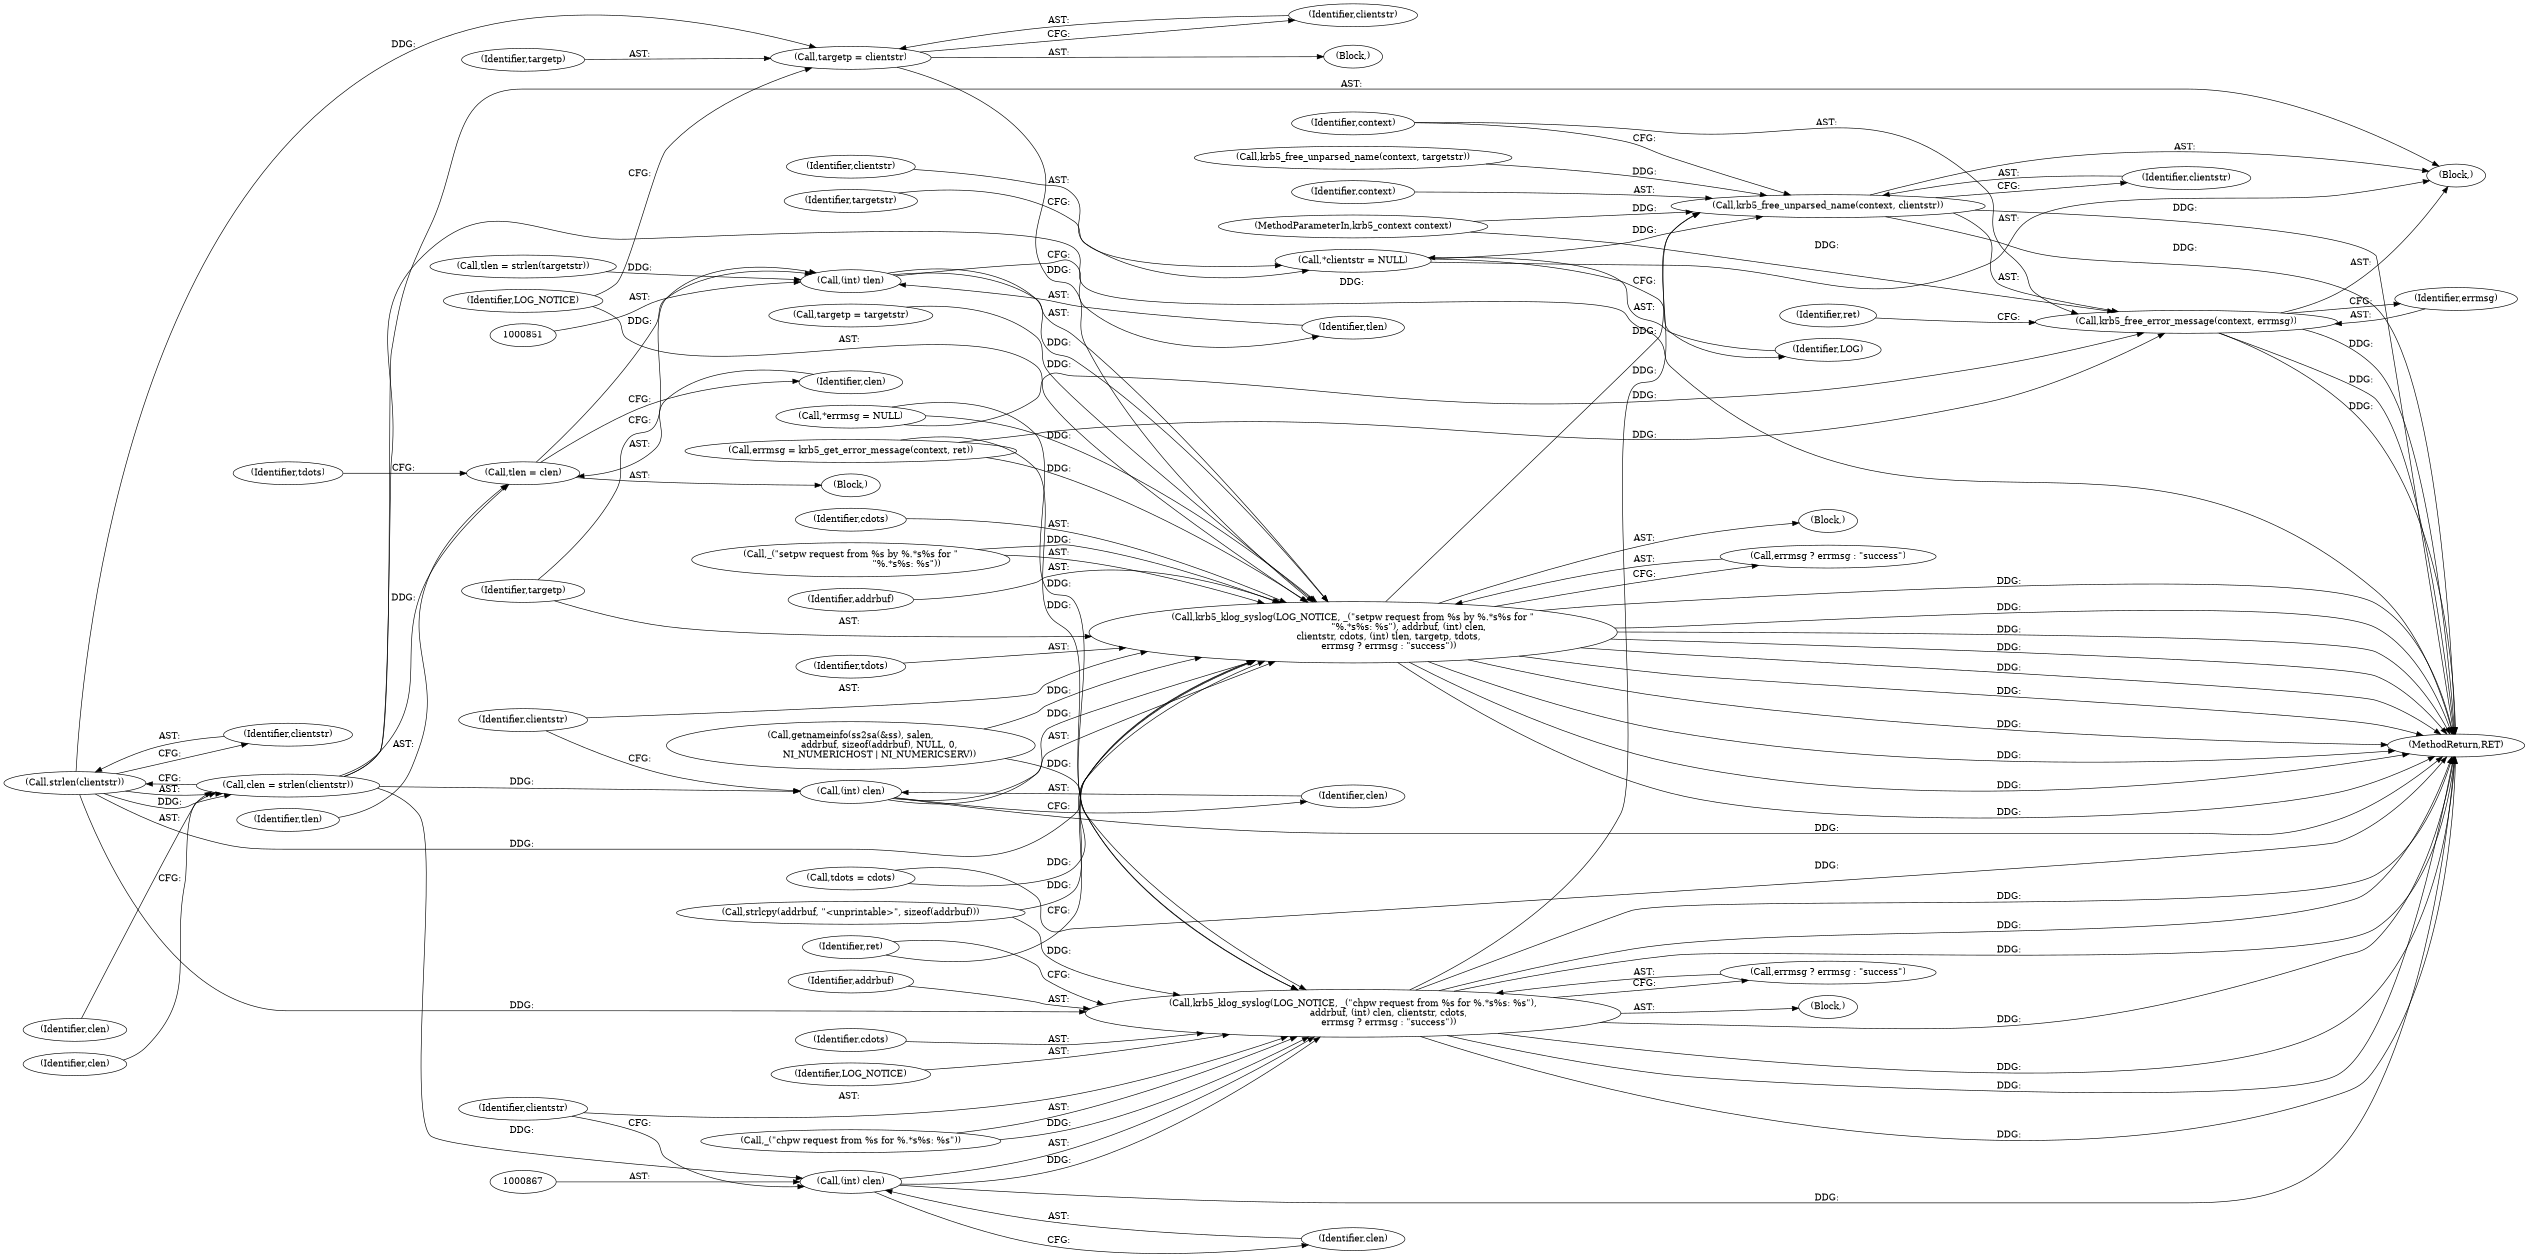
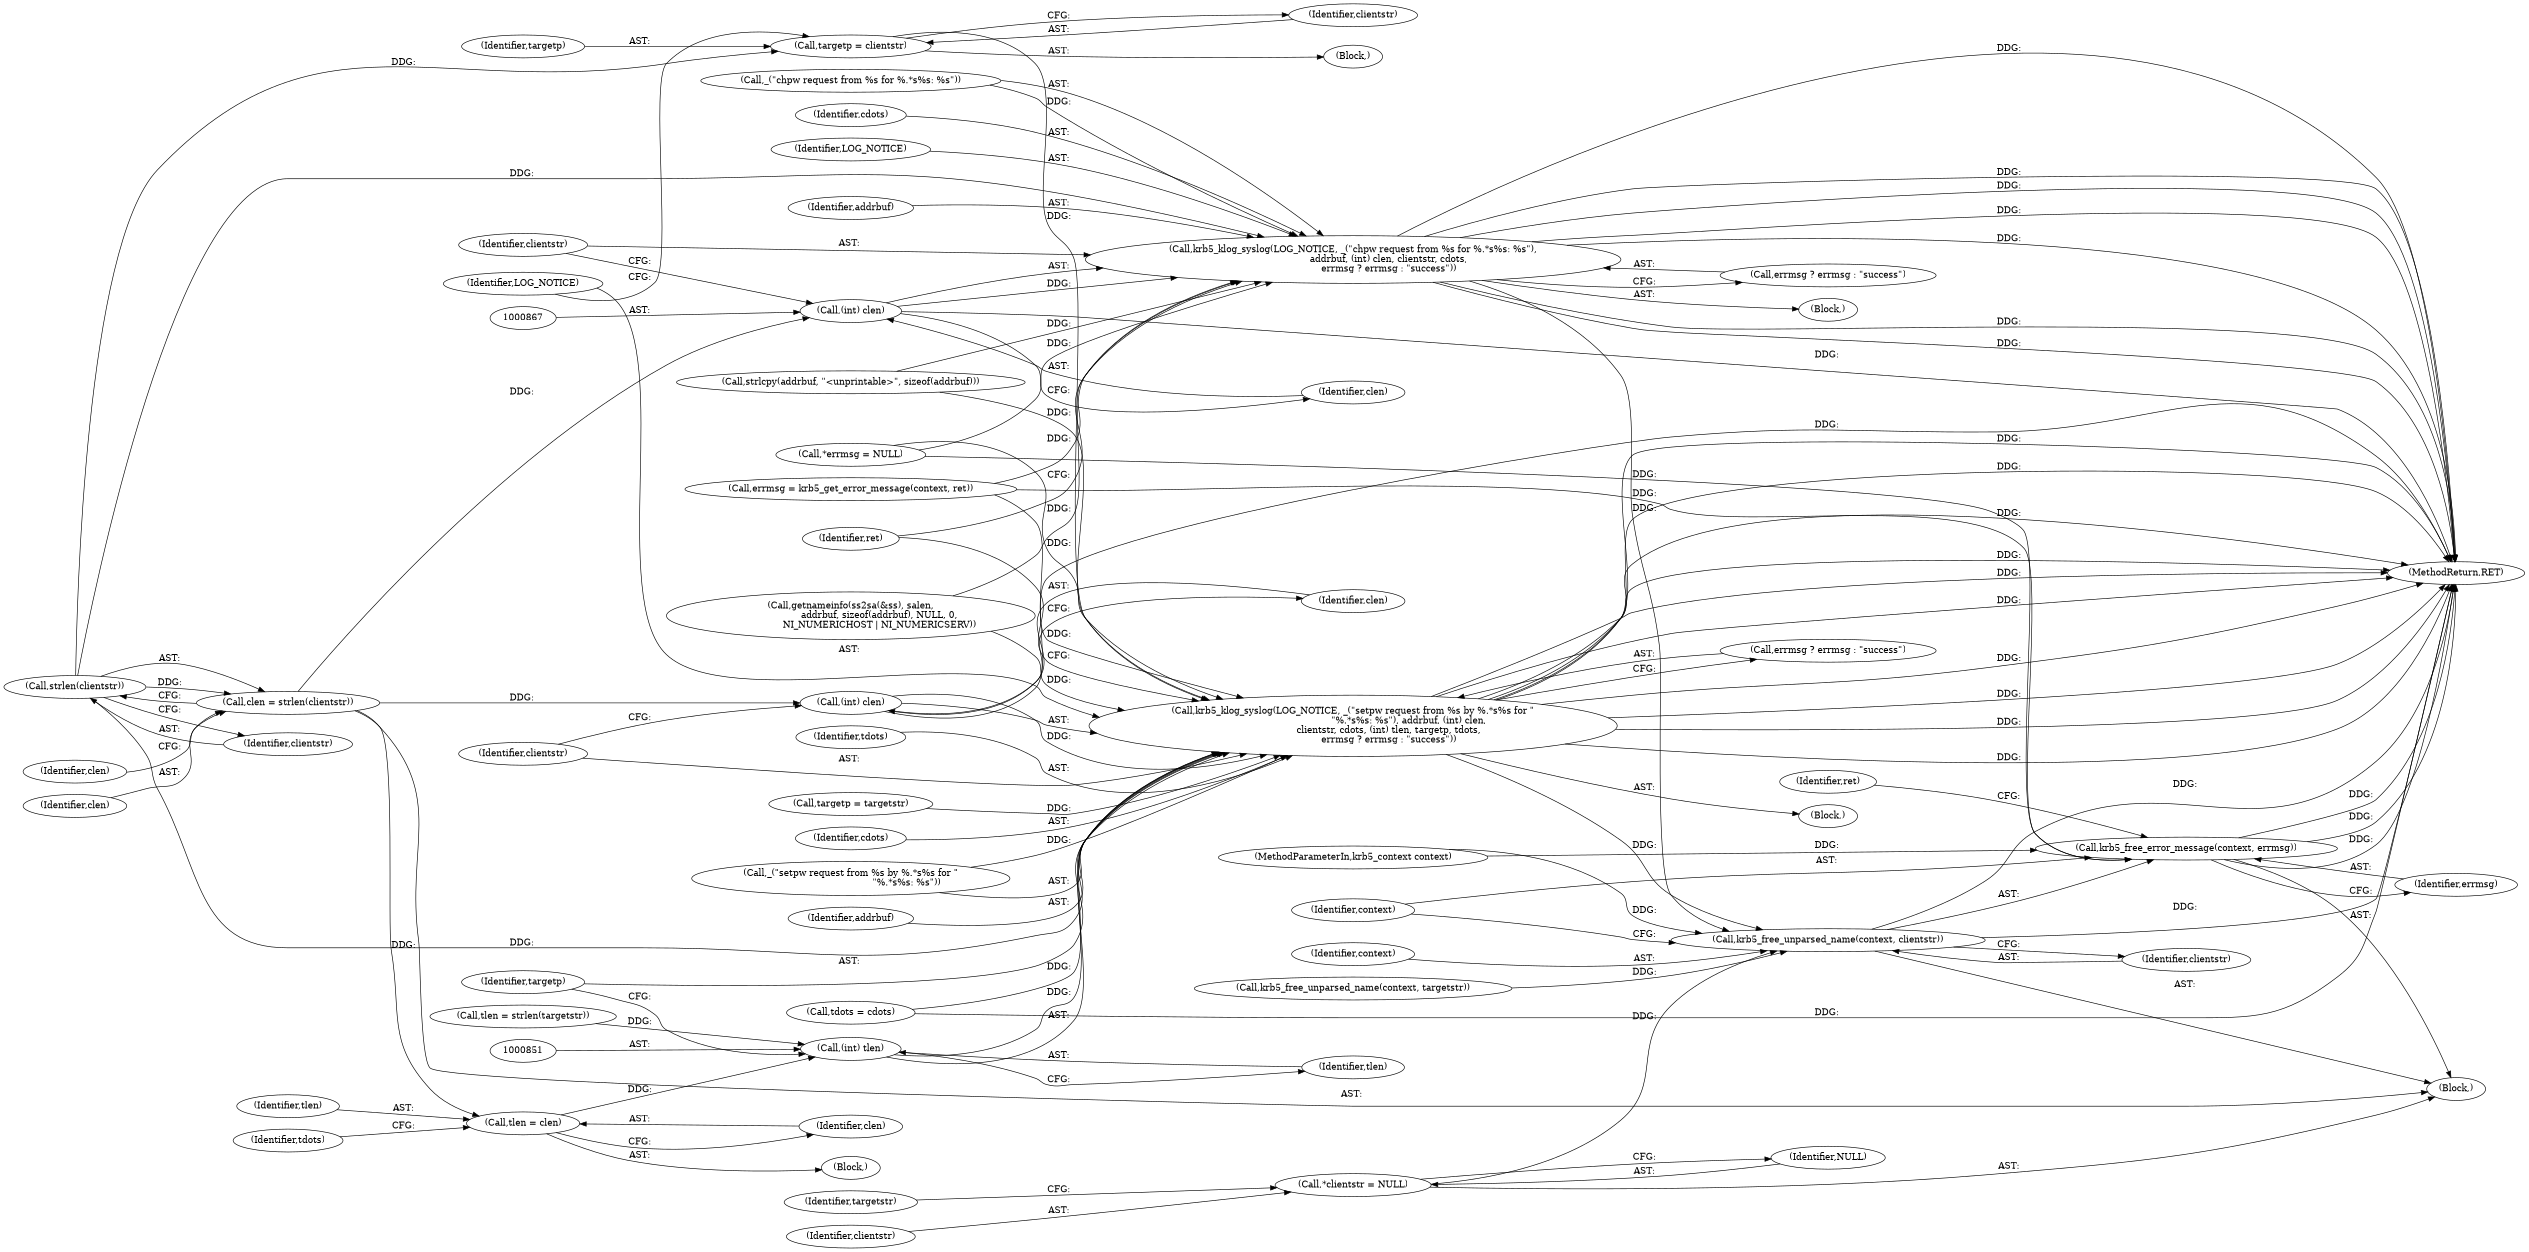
edge "(Call,clen = strlen(clientstr))" -> "(MethodReturn,RET)": removed, label "DDG:"
node "(Identifier,LOG)": label "(Identifier,LOG)" -> "(Identifier,NULL)"
